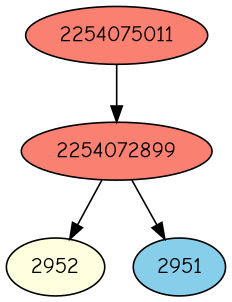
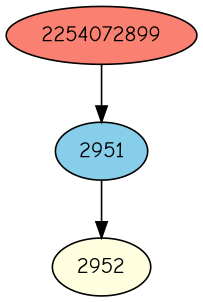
node "2254075011": removed
edge "2254072899" -> "2952": now "2951" -> "2952"
